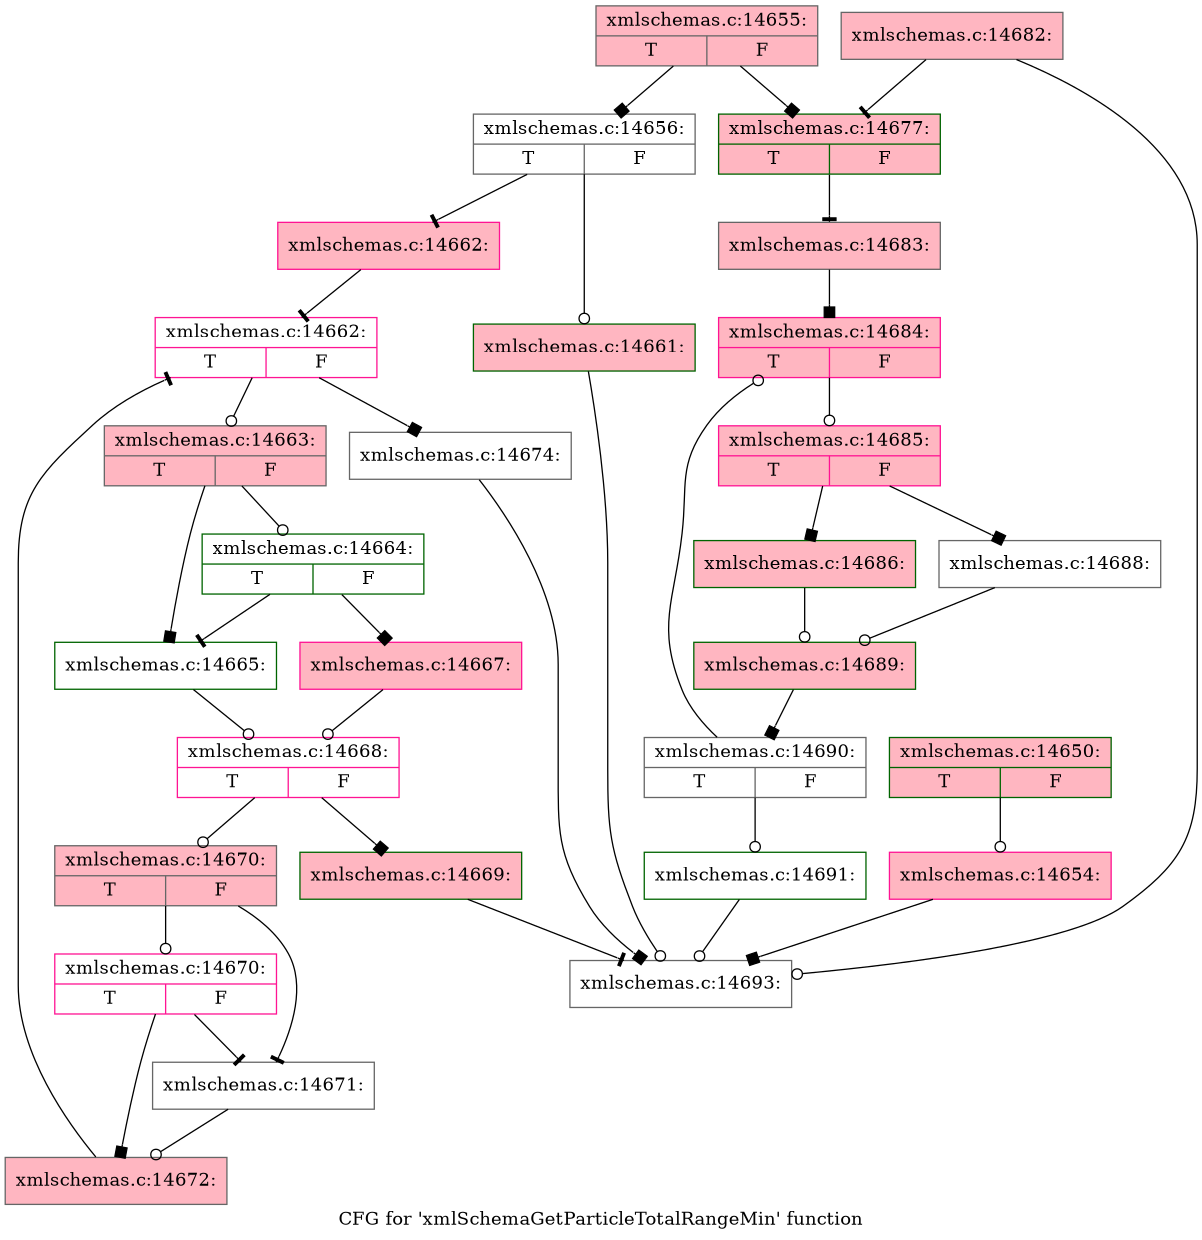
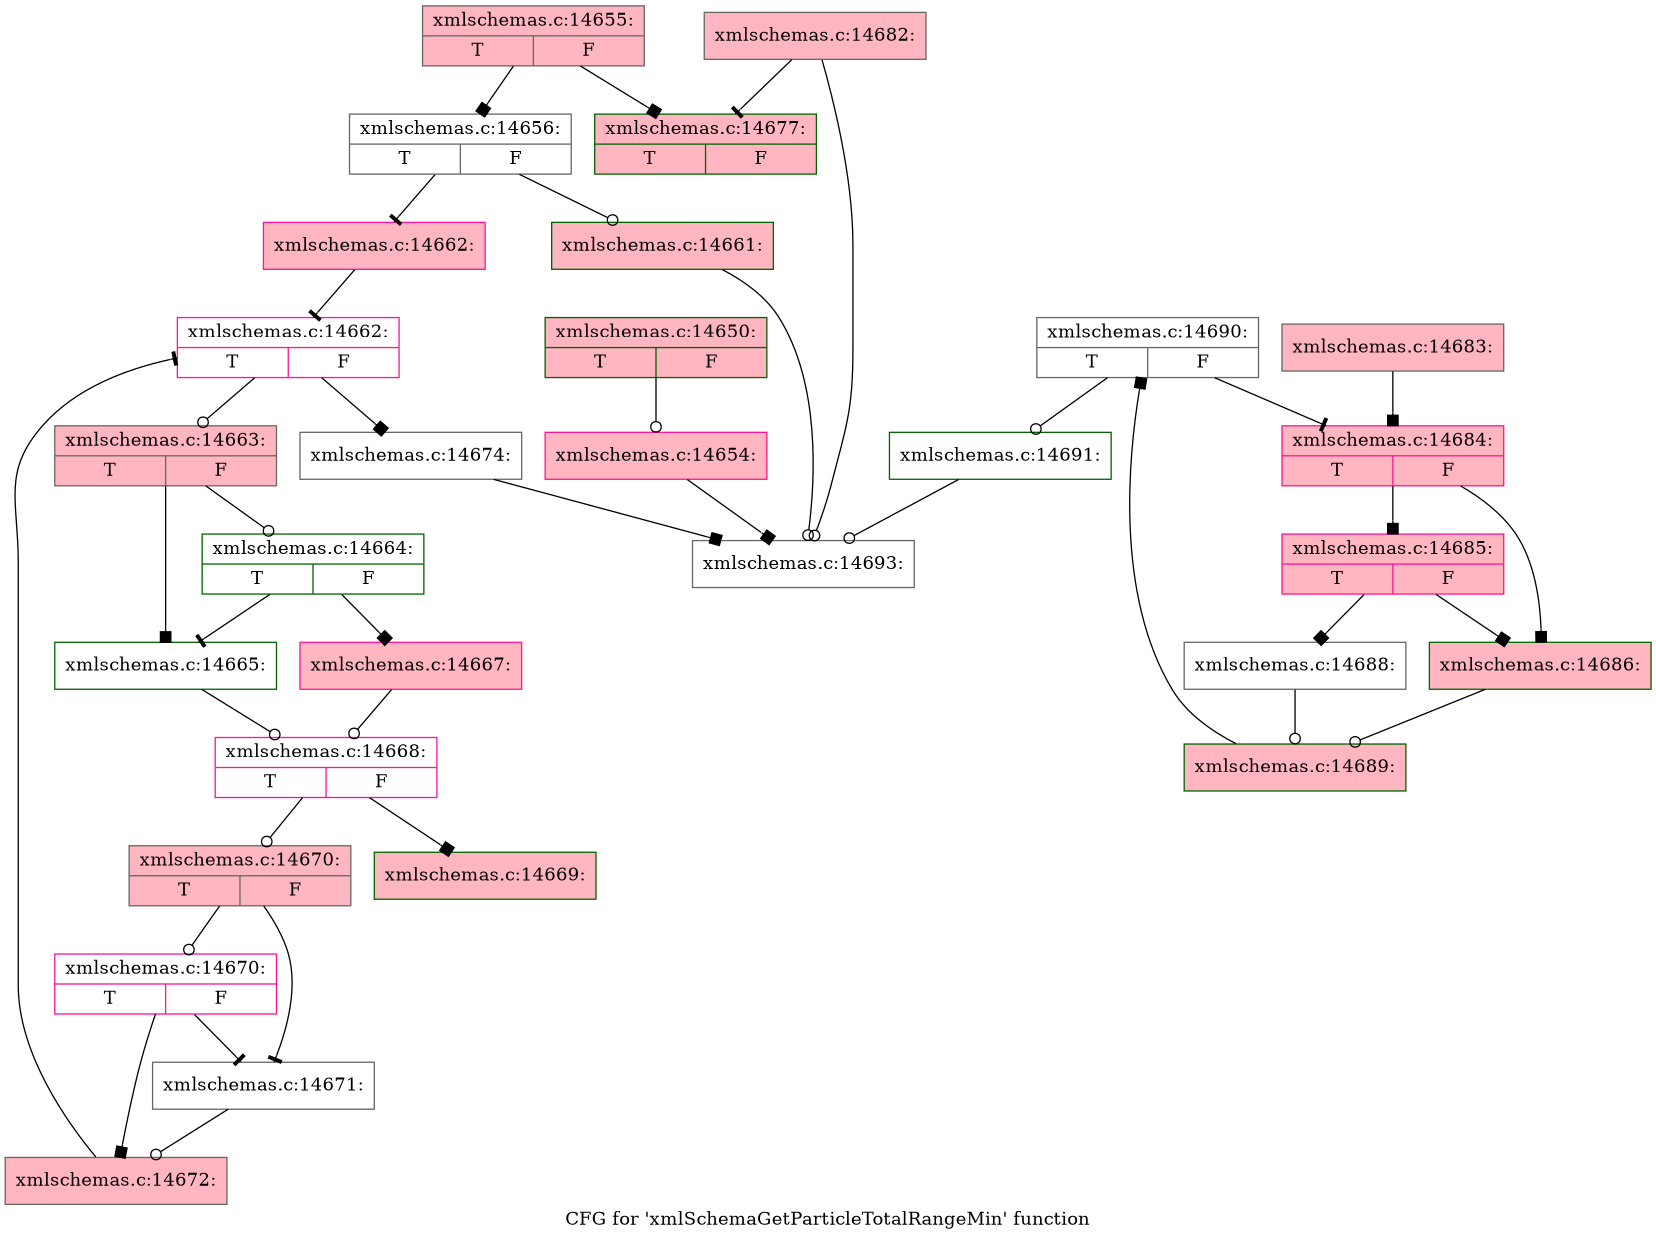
edge "xmlschemas.c:14677:" -> "xmlschemas.c:14683:": removed
edge "xmlschemas.c:14684:" -> "xmlschemas.c:14685:": arrowhead odot -> box
edge "xmlschemas.c:14684:" -> "xmlschemas.c:14686:": added
edge "xmlschemas.c:14690:" -> "xmlschemas.c:14684:": arrowhead odot -> tee
edge "xmlschemas.c:14669:" -> "xmlschemas.c:14693:": removed
